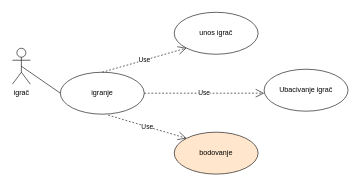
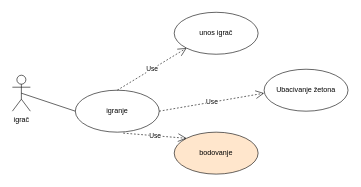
node "igrač": moved (21, 66) -> (21, 93)
node "Ubacivanje igrač": label "Ubacivanje igrač" -> "Ubacivanje žetona"
node "igranje": moved (102, 93) -> (117, 111)
